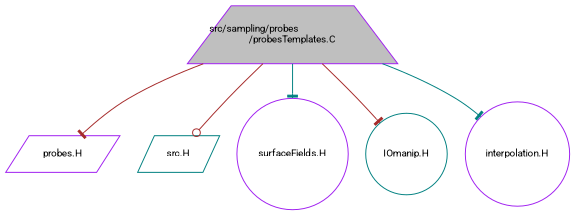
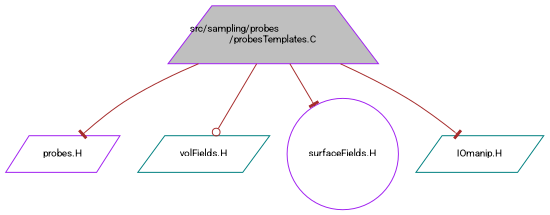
edge "src/sampling/probes /probesTemplates.C" -> "surfaceFields.H": color teal -> brown
node "src.H": label "src.H" -> "volFields.H"
node "IOmanip.H": shape circle -> parallelogram
node "interpolation.H": removed
